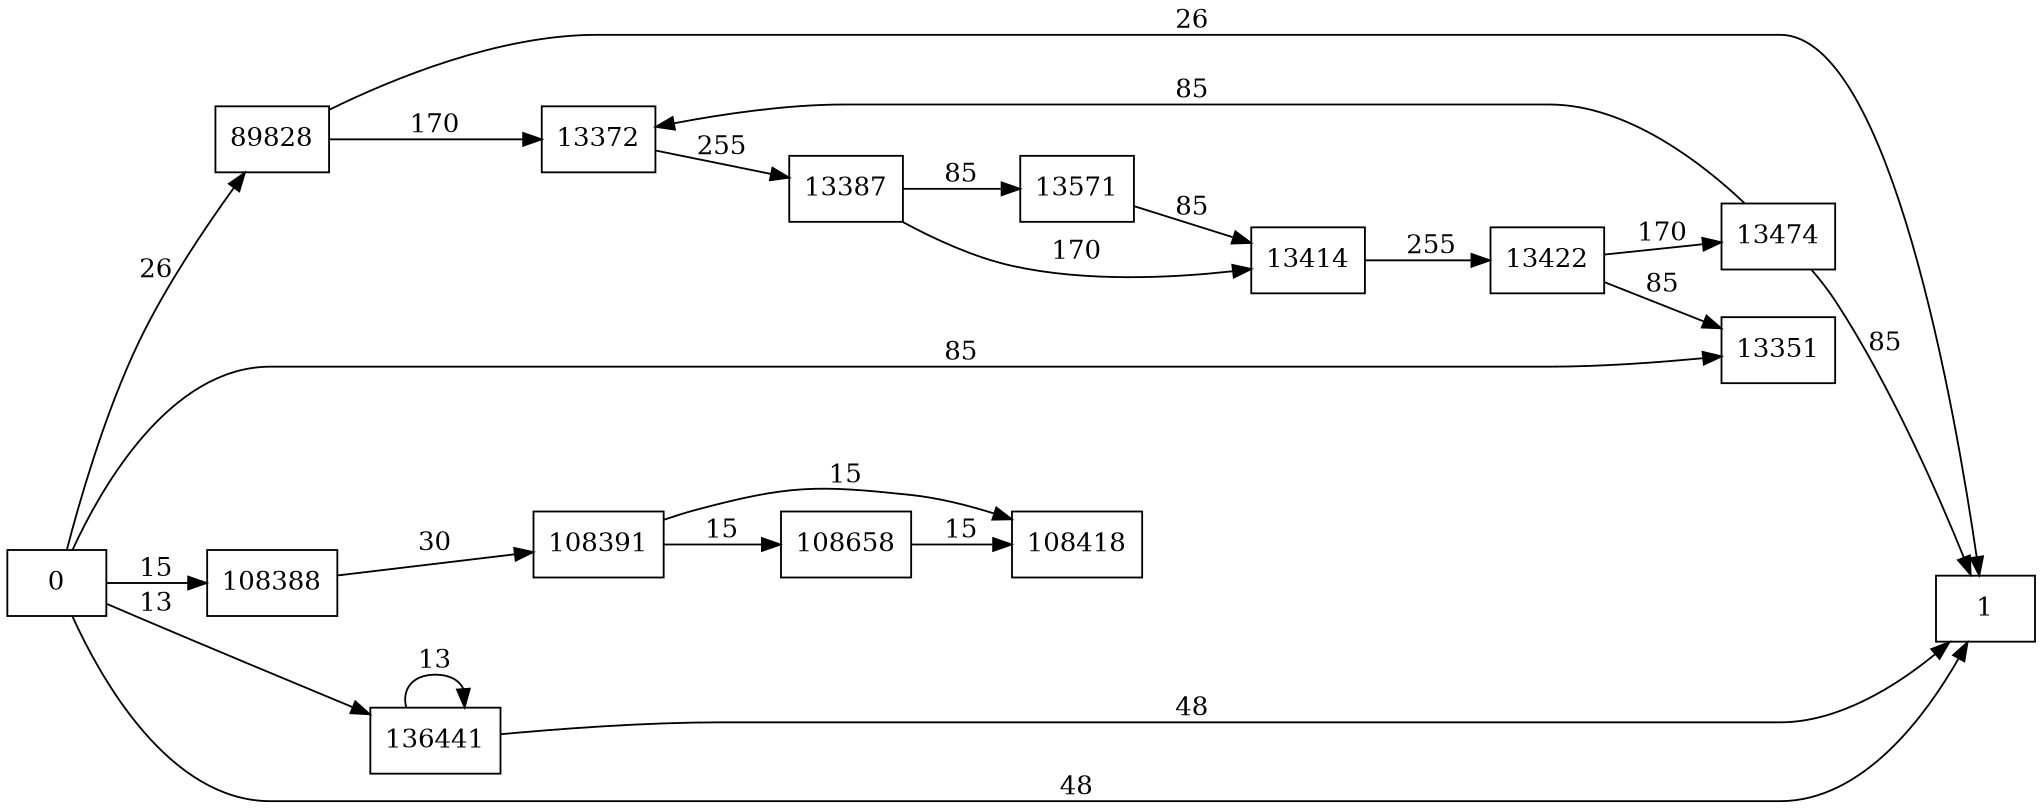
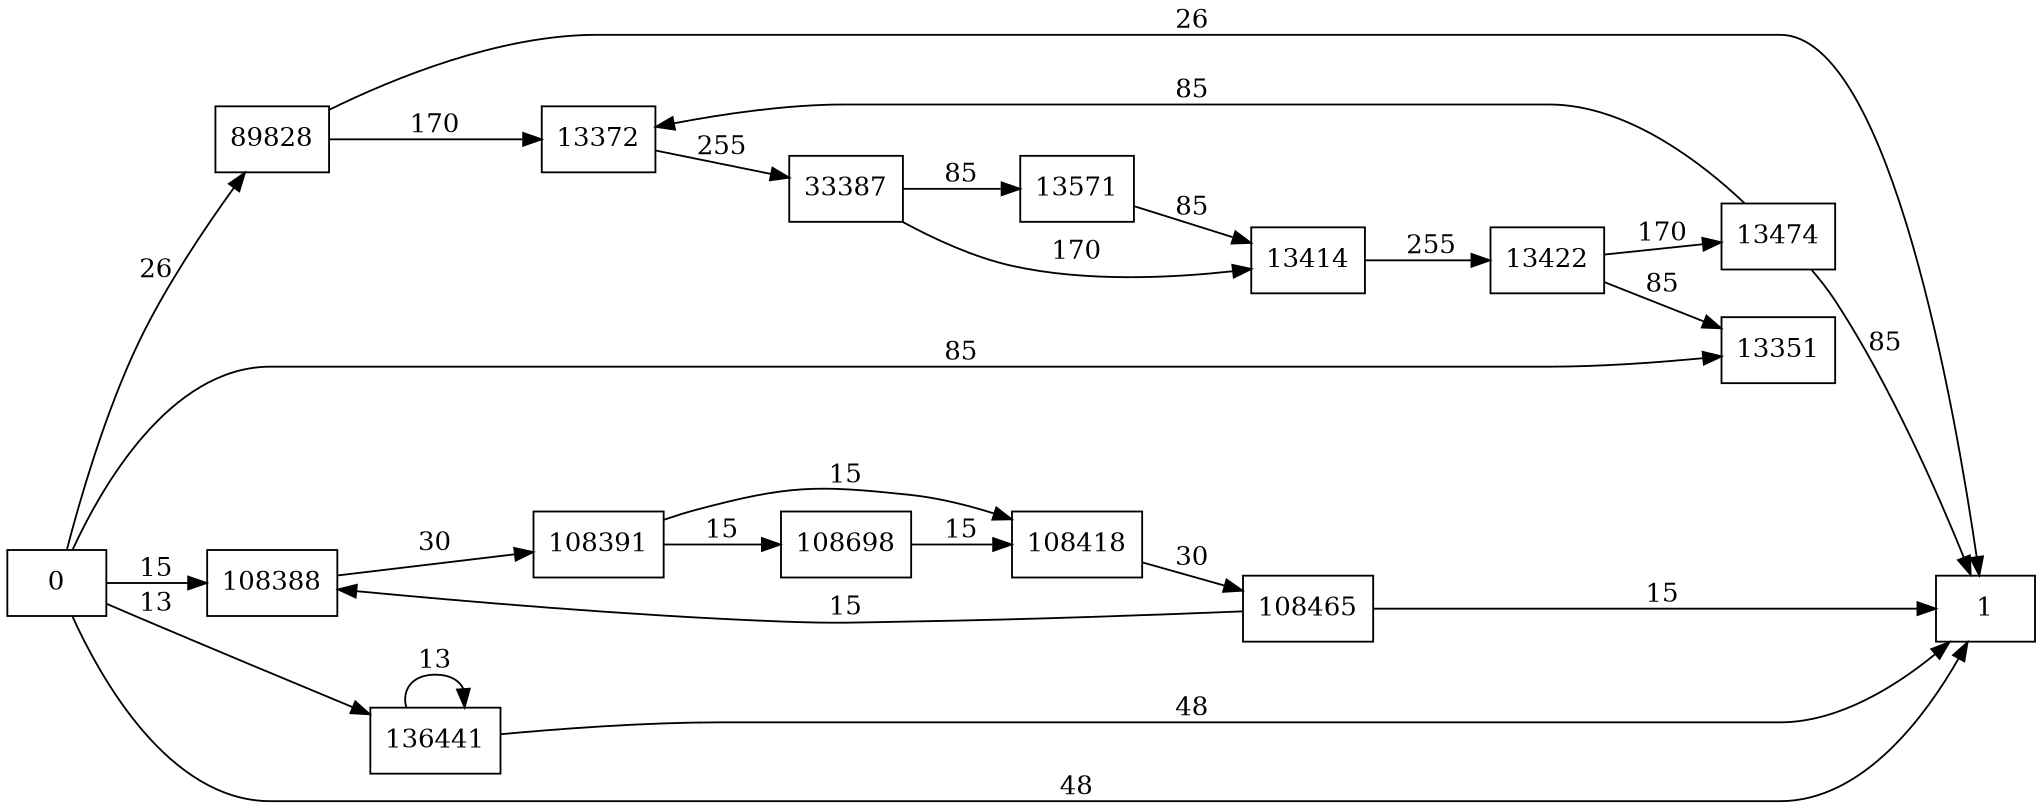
node "13387": label "13387" -> "33387"
node "108658": label "108658" -> "108698"
node "108465": added
